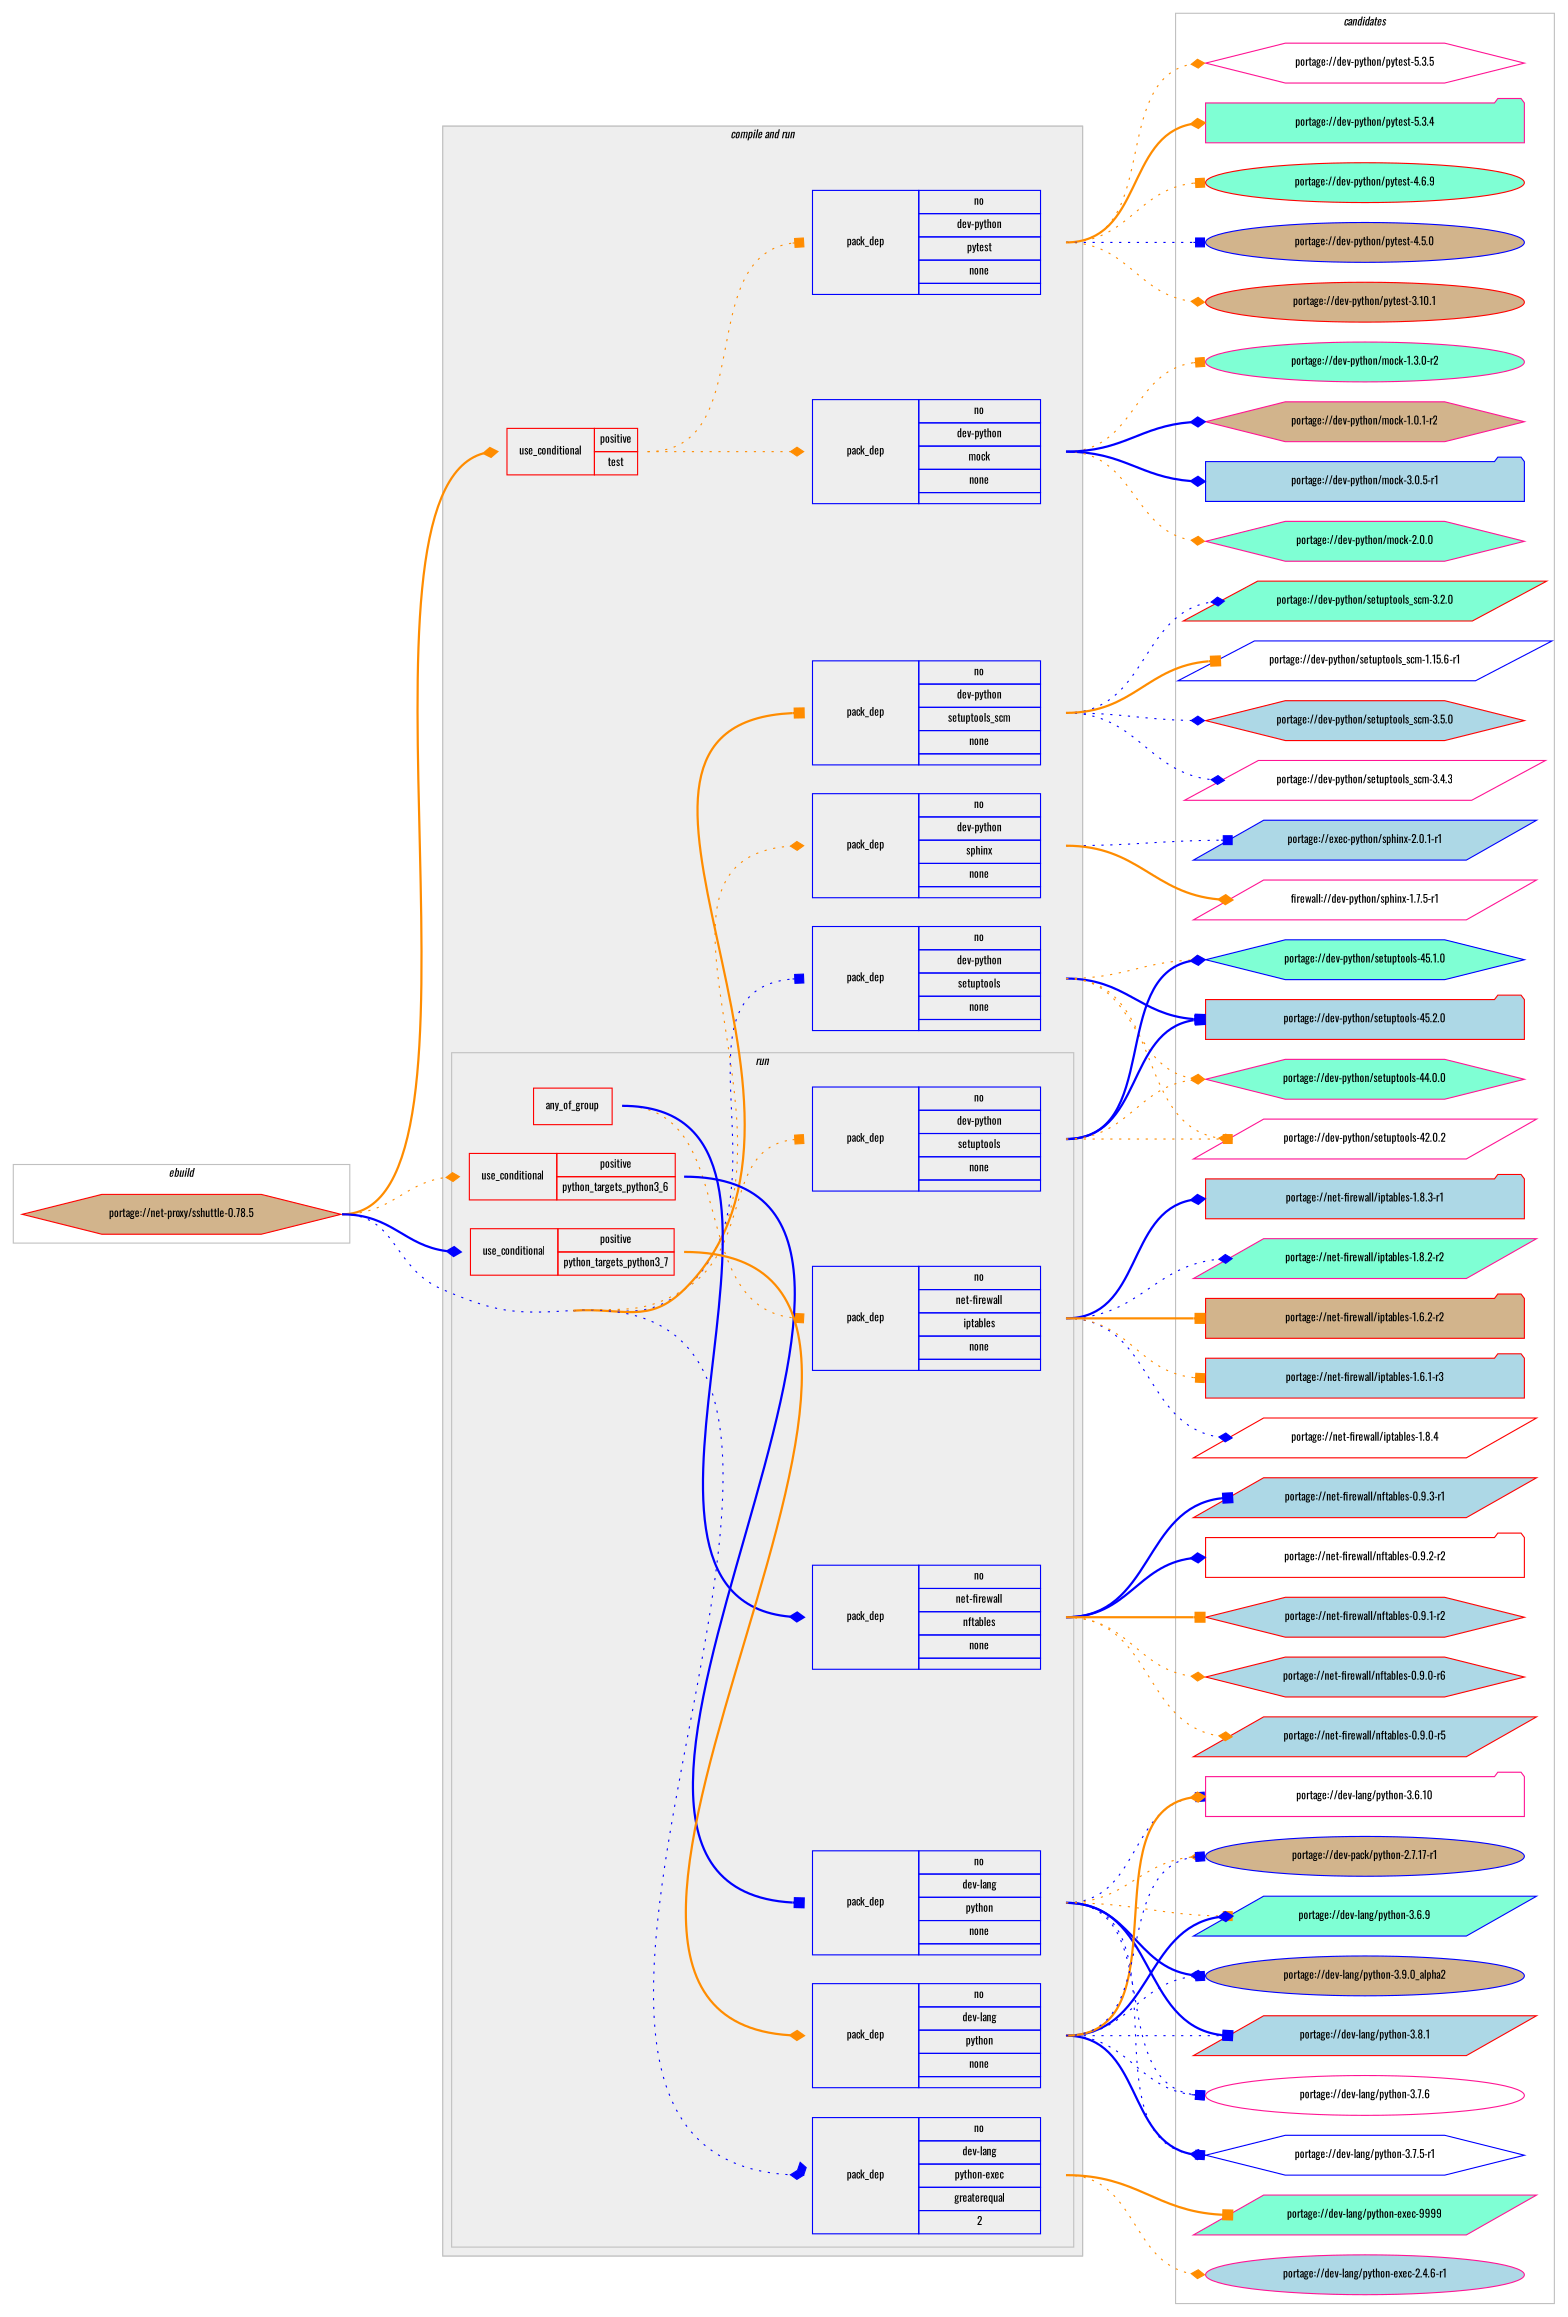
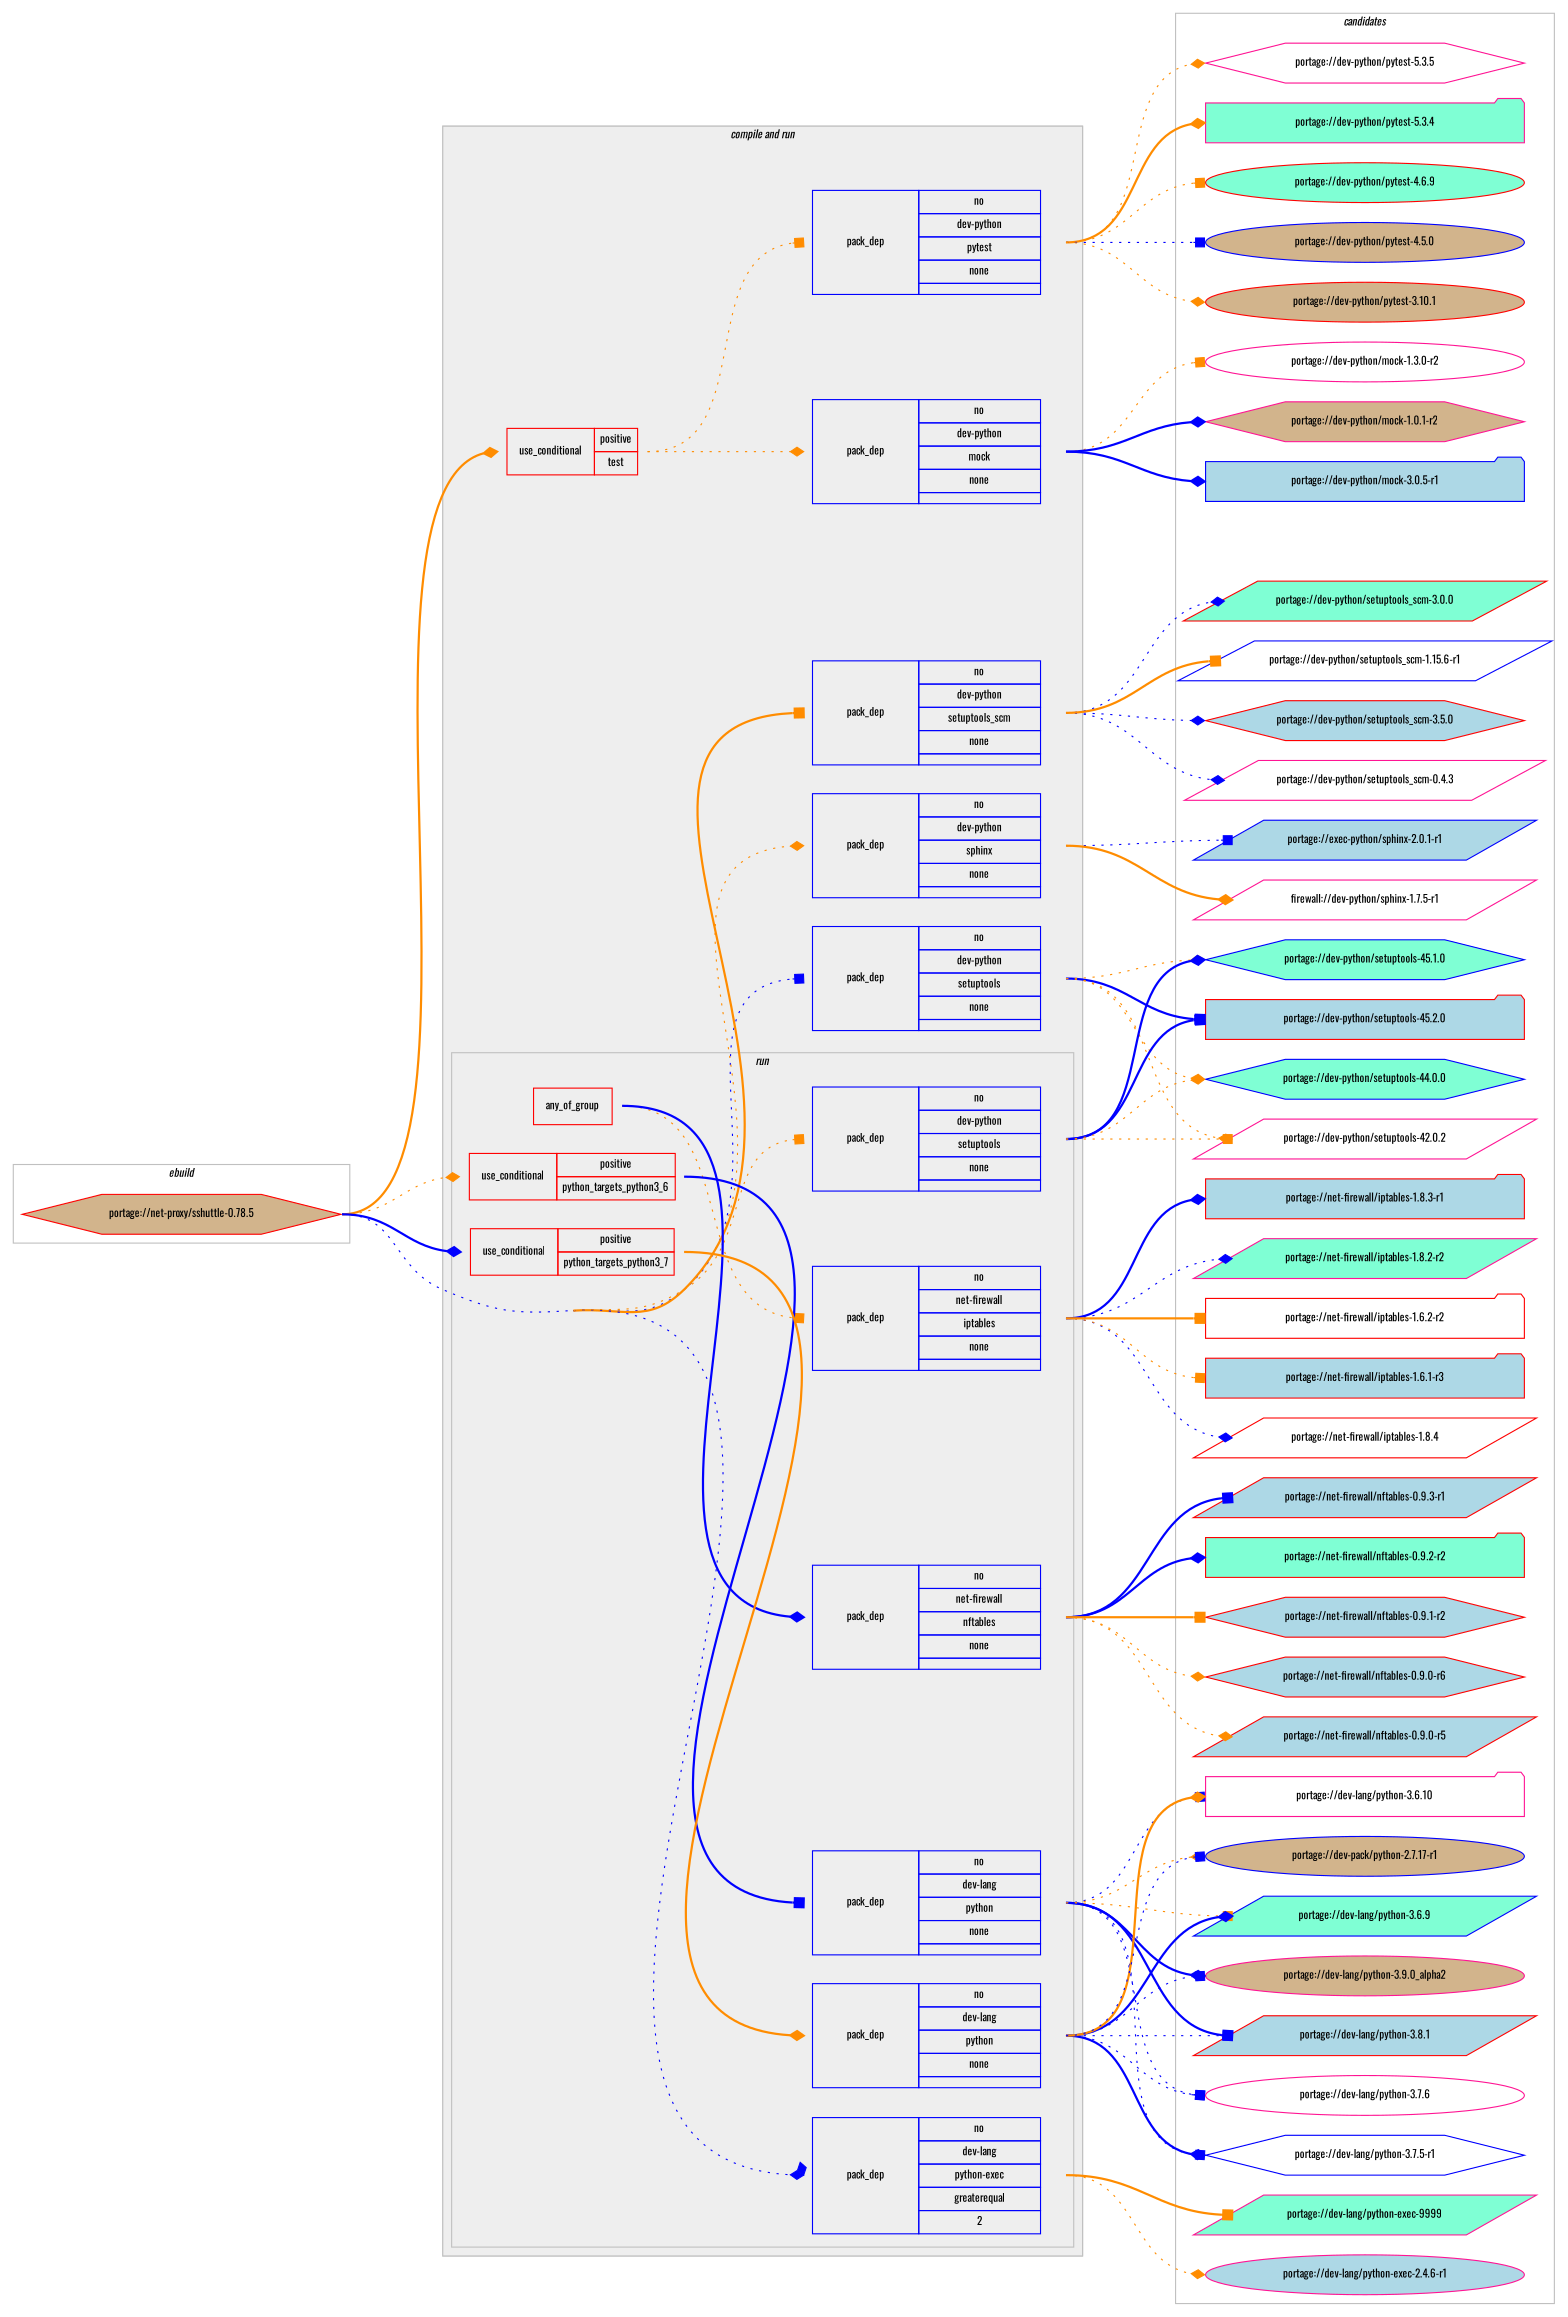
node "portage://dev-python/mock-1.3.0-r2": fillcolor aquamarine -> white
node "portage://dev-python/mock-2.0.0": removed
node "portage://dev-python/setuptools_scm-3.2.0": label "portage://dev-python/setuptools_scm-3.2.0" -> "portage://dev-python/setuptools_scm-3.0.0"
node "portage://dev-python/setuptools_scm-3.4.3": label "portage://dev-python/setuptools_scm-3.4.3" -> "portage://dev-python/setuptools_scm-0.4.3"
node "portage://dev-python/setuptools-44.0.0": color deeppink -> blue
node "portage://net-firewall/iptables-1.6.2-r2": fillcolor tan -> white
node "portage://net-firewall/nftables-0.9.2-r2": fillcolor white -> aquamarine
node "portage://dev-lang/python-3.9.0_alpha2": color blue -> deeppink
